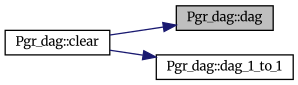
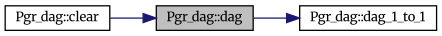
edge "Pgr_dag::clear" -> "Pgr_dag::dag_1_to_1": now "Pgr_dag::dag" -> "Pgr_dag::dag_1_to_1"
